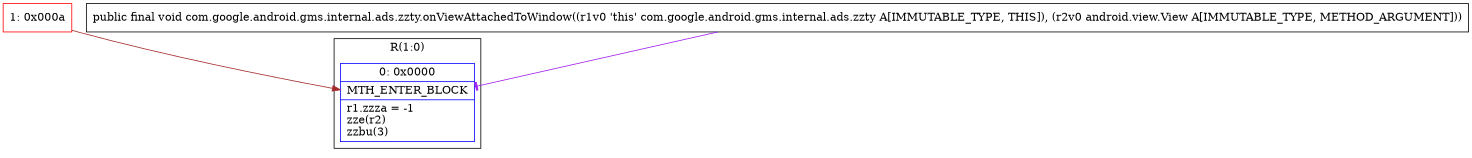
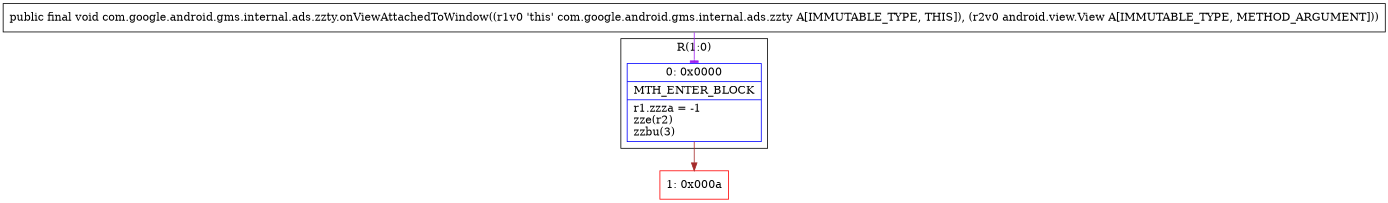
edge "1: 0x000a" -> "0: 0x0000": reversed
